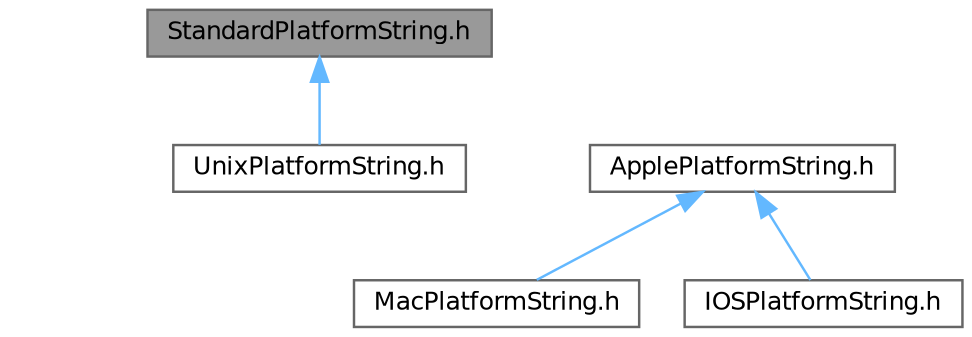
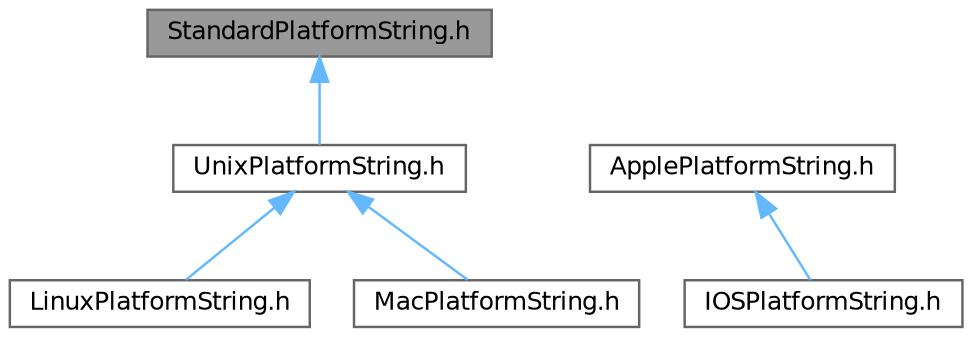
edge "MacPlatformString.h" -> "ApplePlatformString.h": now "MacPlatformString.h" -> "UnixPlatformString.h"
node "LinuxPlatformString.h": added
